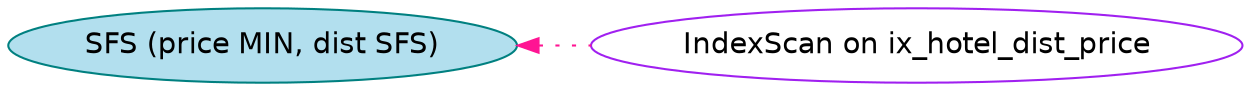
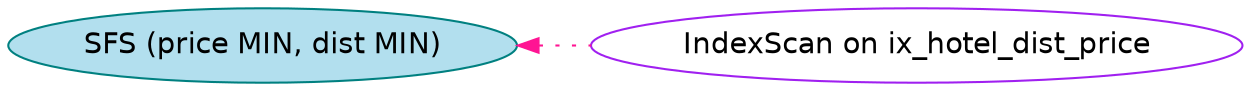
node "SFS (price MIN, dist SFS)": label "SFS (price MIN, dist SFS)" -> "SFS (price MIN, dist MIN)"
